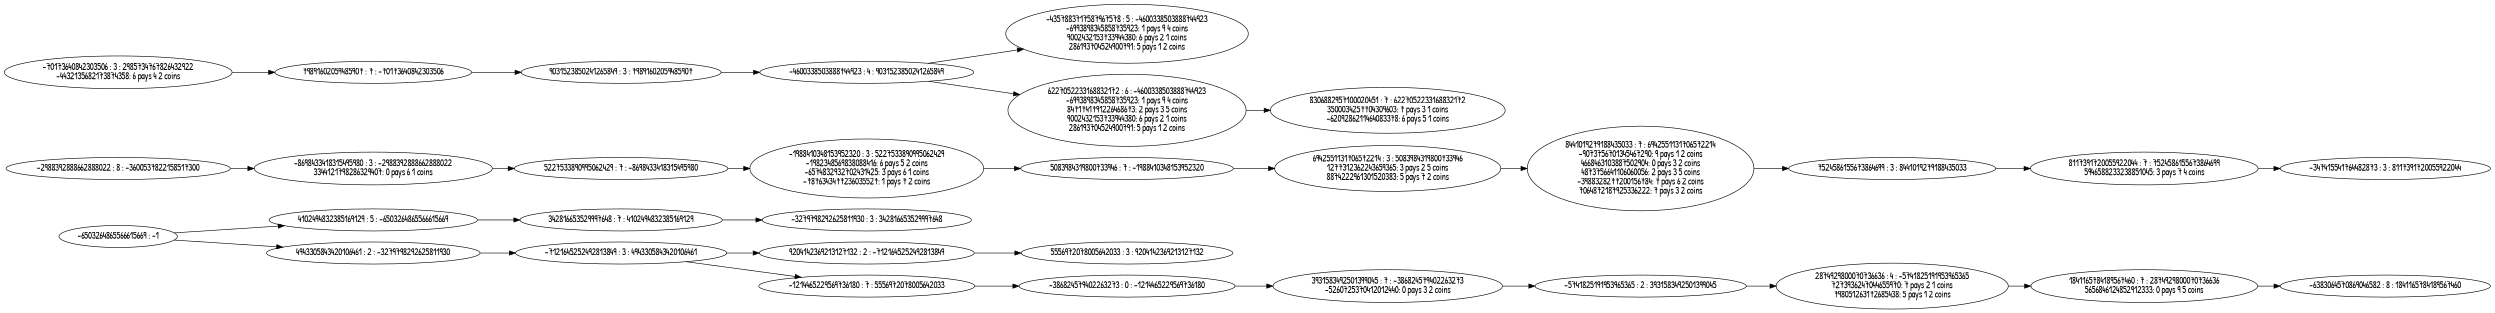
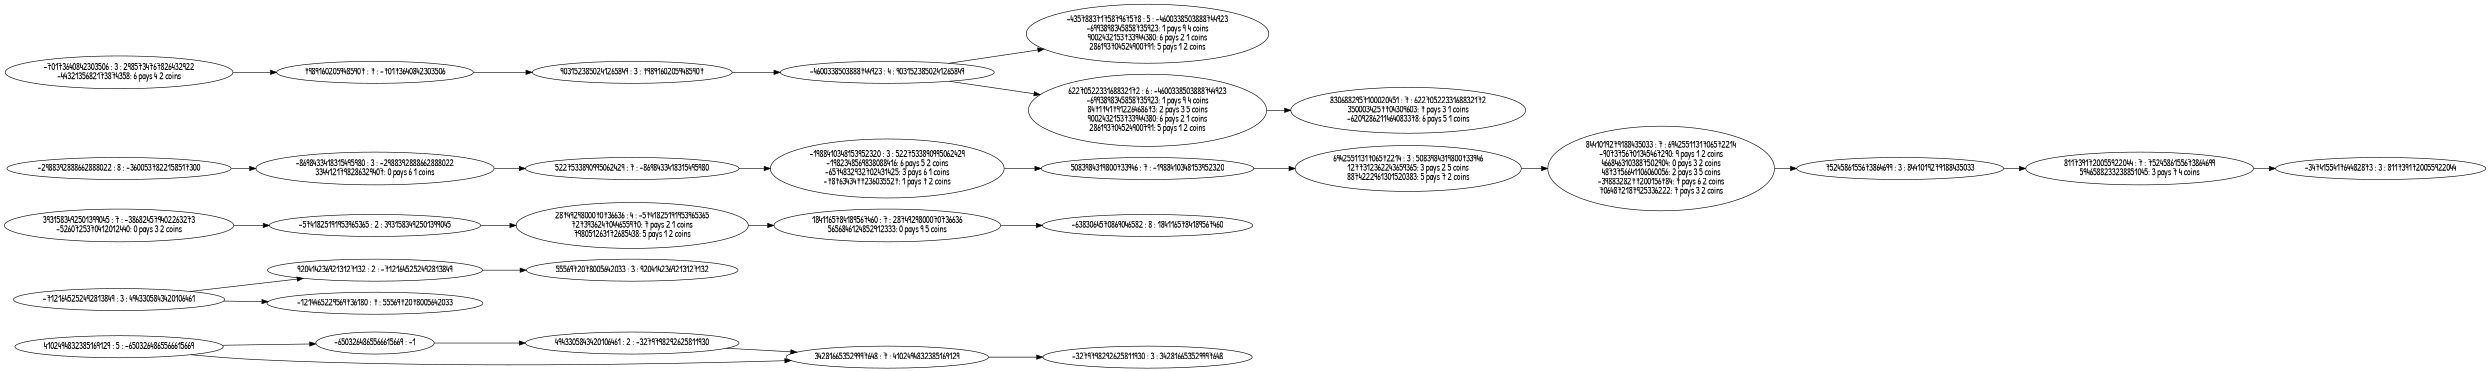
edge "-6503264865566615669 : -1" -> "4102494832385169129 : 5 : -6503264865566615669": reversed
edge "4943305843420106461 : 2 : -3279798292625811930" -> "-7121645252492813849 : 3 : 4943305843420106461": now "4943305843420106461 : 2 : -3279798292625811930" -> "342816653529997648 : 7 : 4102494832385169129"
node "-386824579402263273 : 0 : -1214465229569736180": removed
